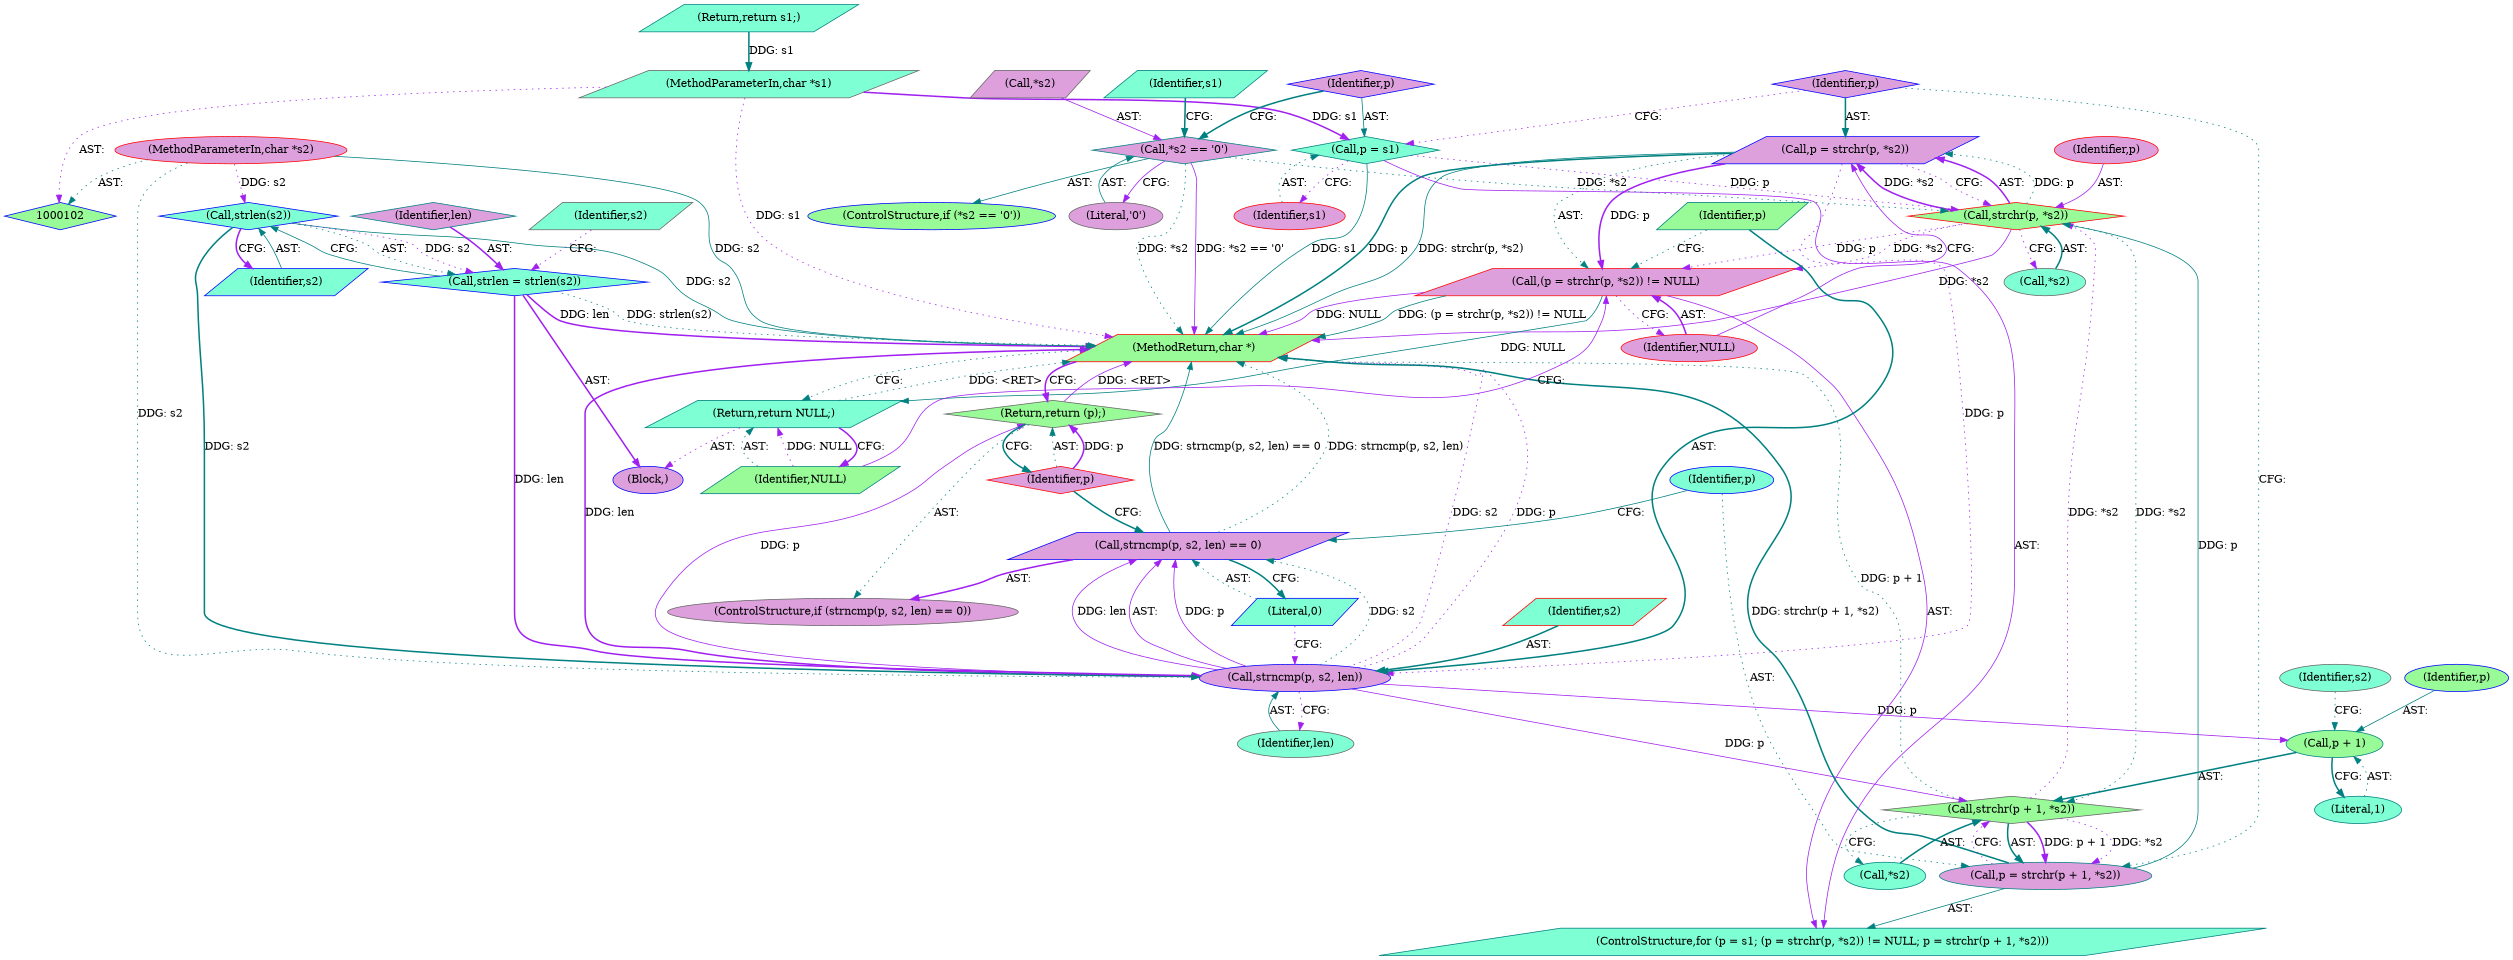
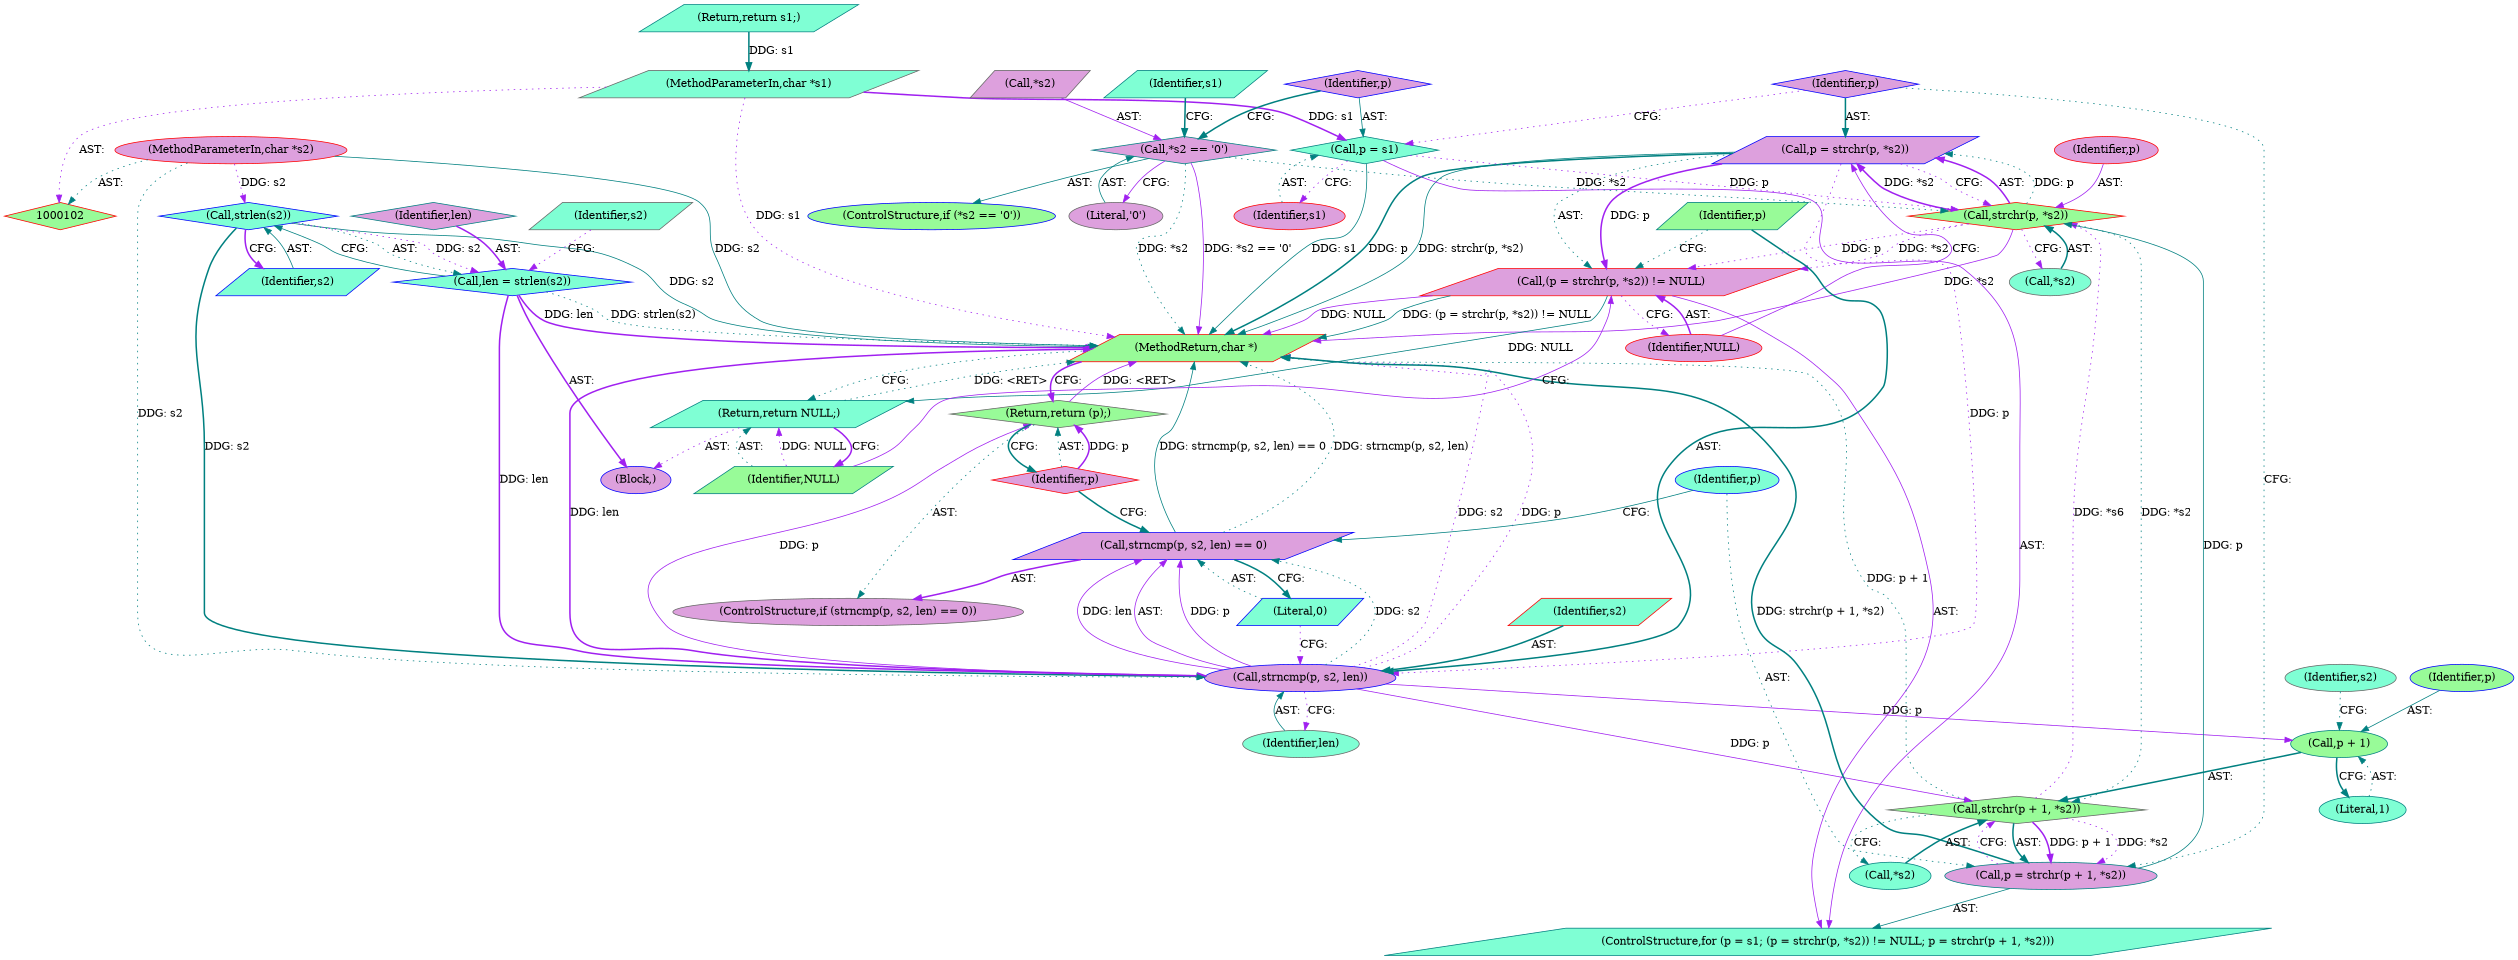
node "1000102": color blue -> red
node "(Call,strlen = strlen(s2))": label "(Call,strlen = strlen(s2))" -> "(Call,len = strlen(s2))"
edge "(Call,strchr(p + 1, *s2))" -> "(Call,strchr(p, *s2))": label "DDG: *s2" -> "DDG: *s6"
